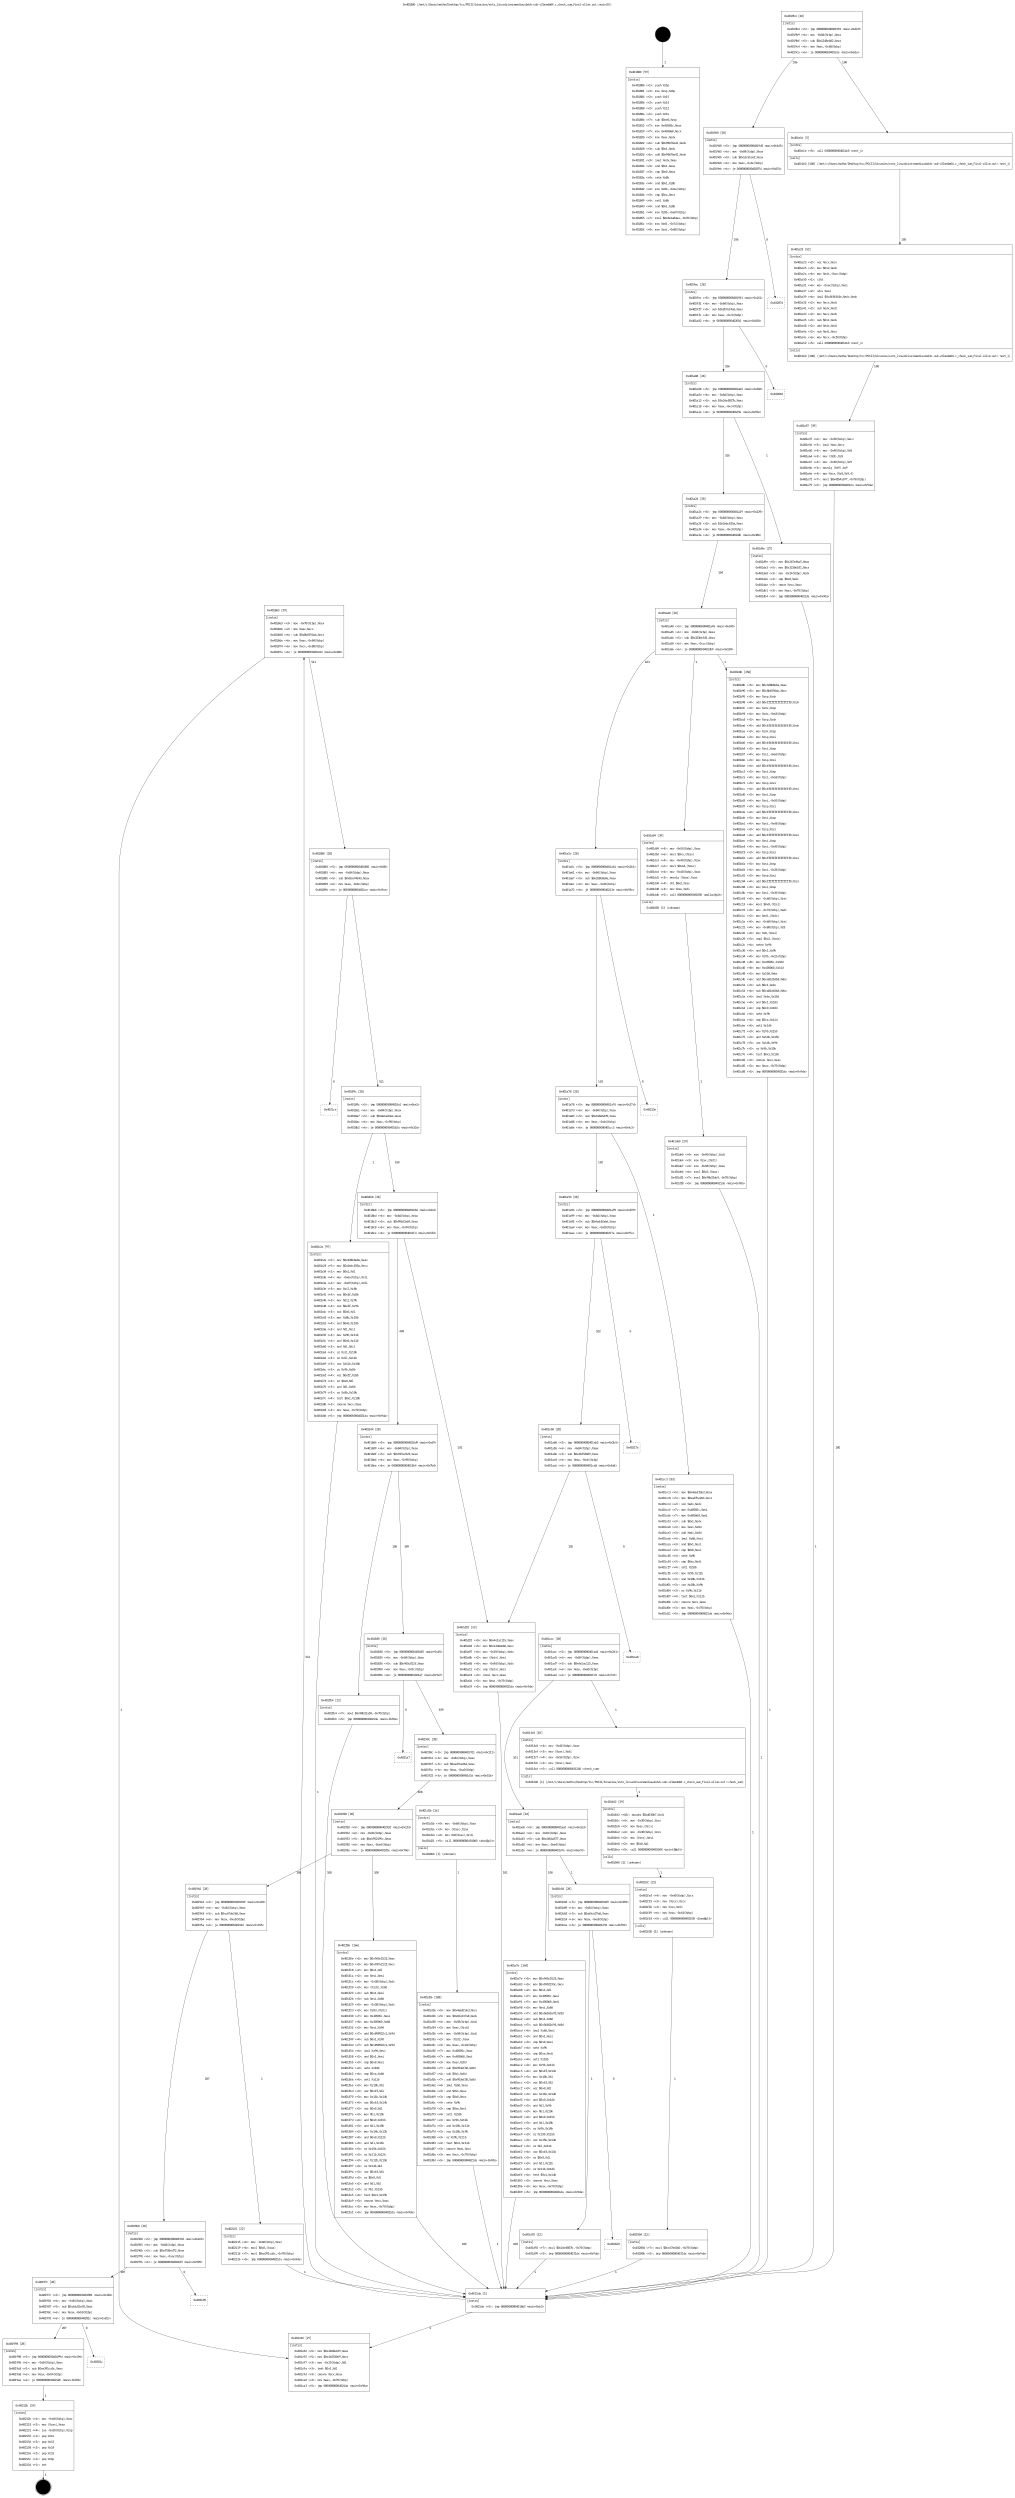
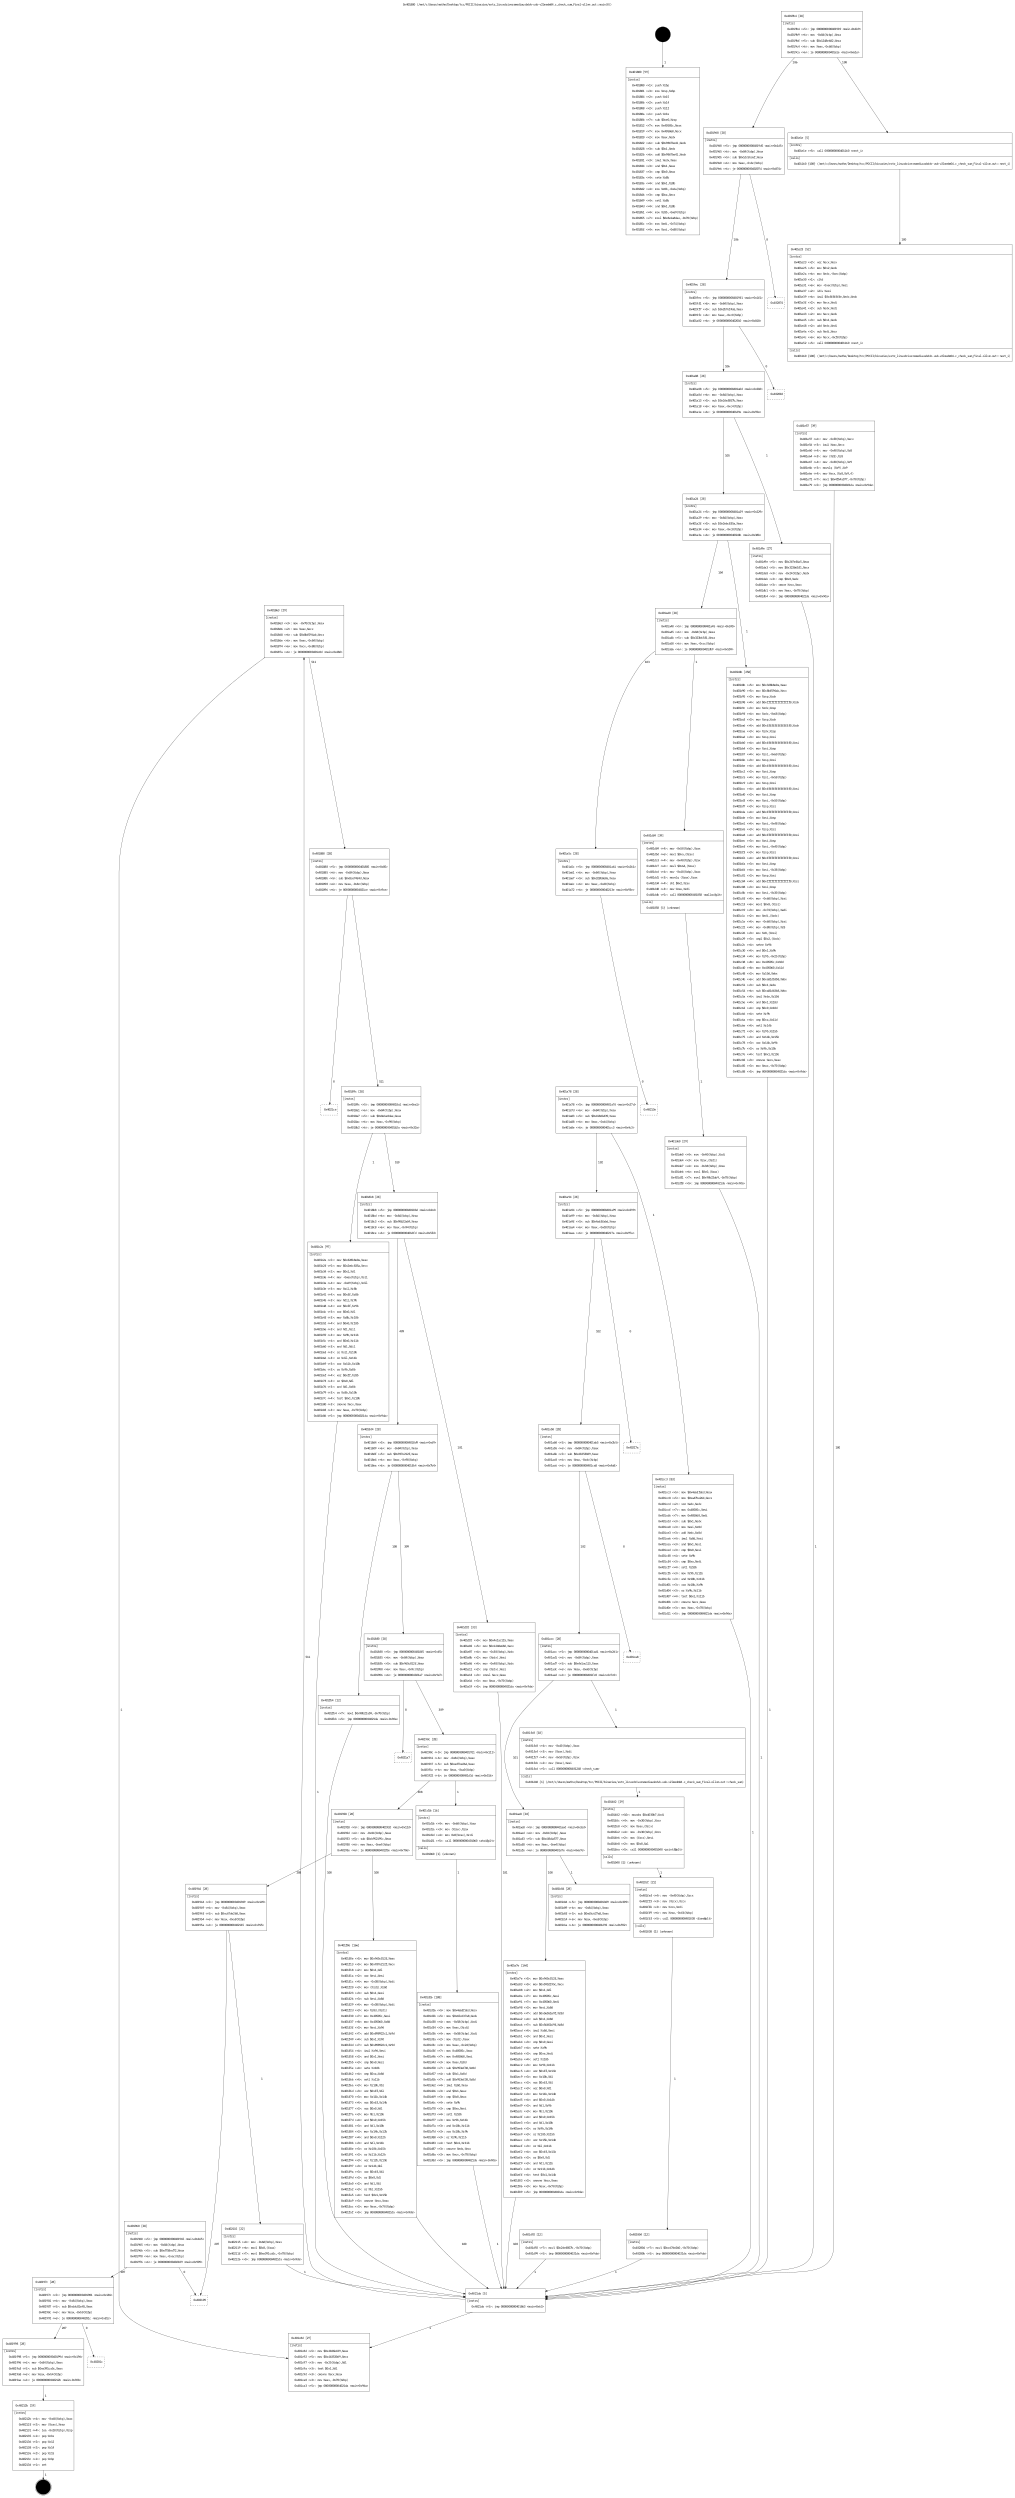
edge "0x401e23 [52]" -> "0x401e57 [39]": removed, label "100"
edge "0x401a40 [28]" -> "0x401b8b [258]": now "0x401a24 [28]" -> "0x401b8b [258]"
edge "0x401a5c [28]" -> "0x401a78 [28]": removed, label "103"
edge "0x401ab0 [28]" -> "0x401dfd [33]": now "0x401ab0 [28]" -> "0x401acc [28]"
edge "0x40190c [28]" -> "0x401d16 [16]": added, label "1"
edge "0x401944 [28]" -> "0x401960 [28]": now "0x401944 [28]" -> "0x402109"
edge "0x401b04 [28]" -> "0x401d92 [12]": removed, label "1"
node "0x401b20": removed
